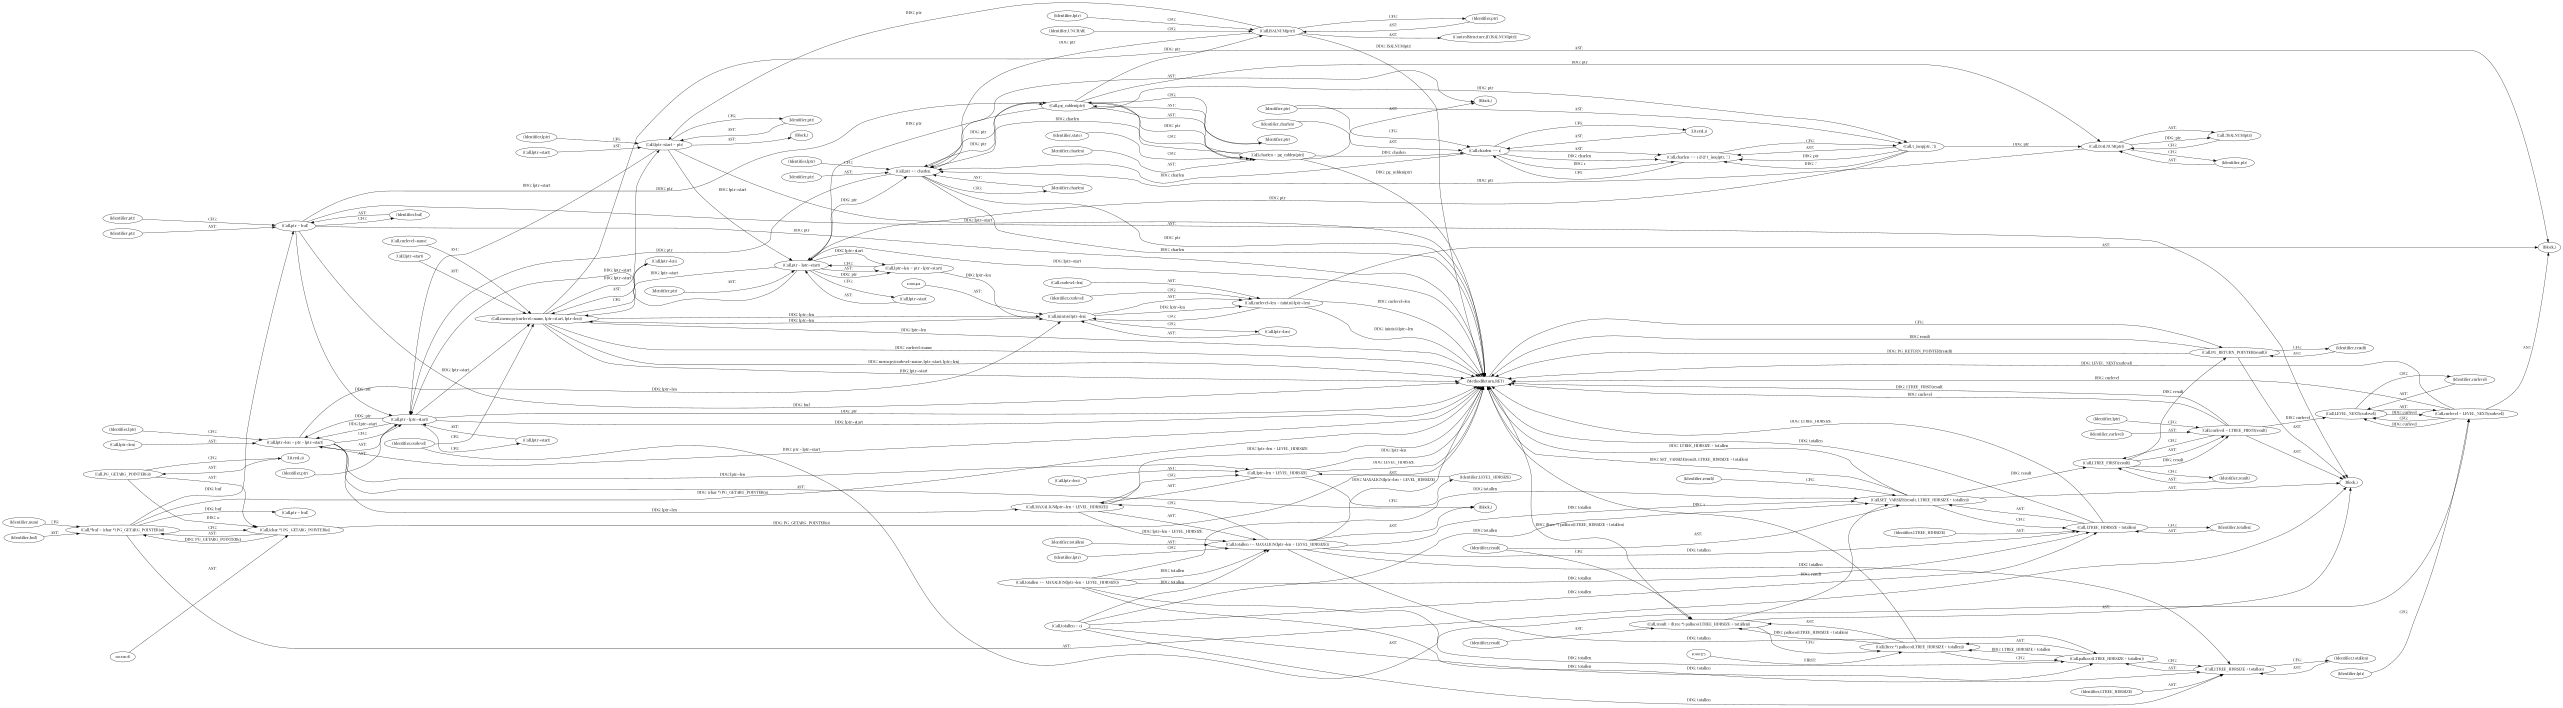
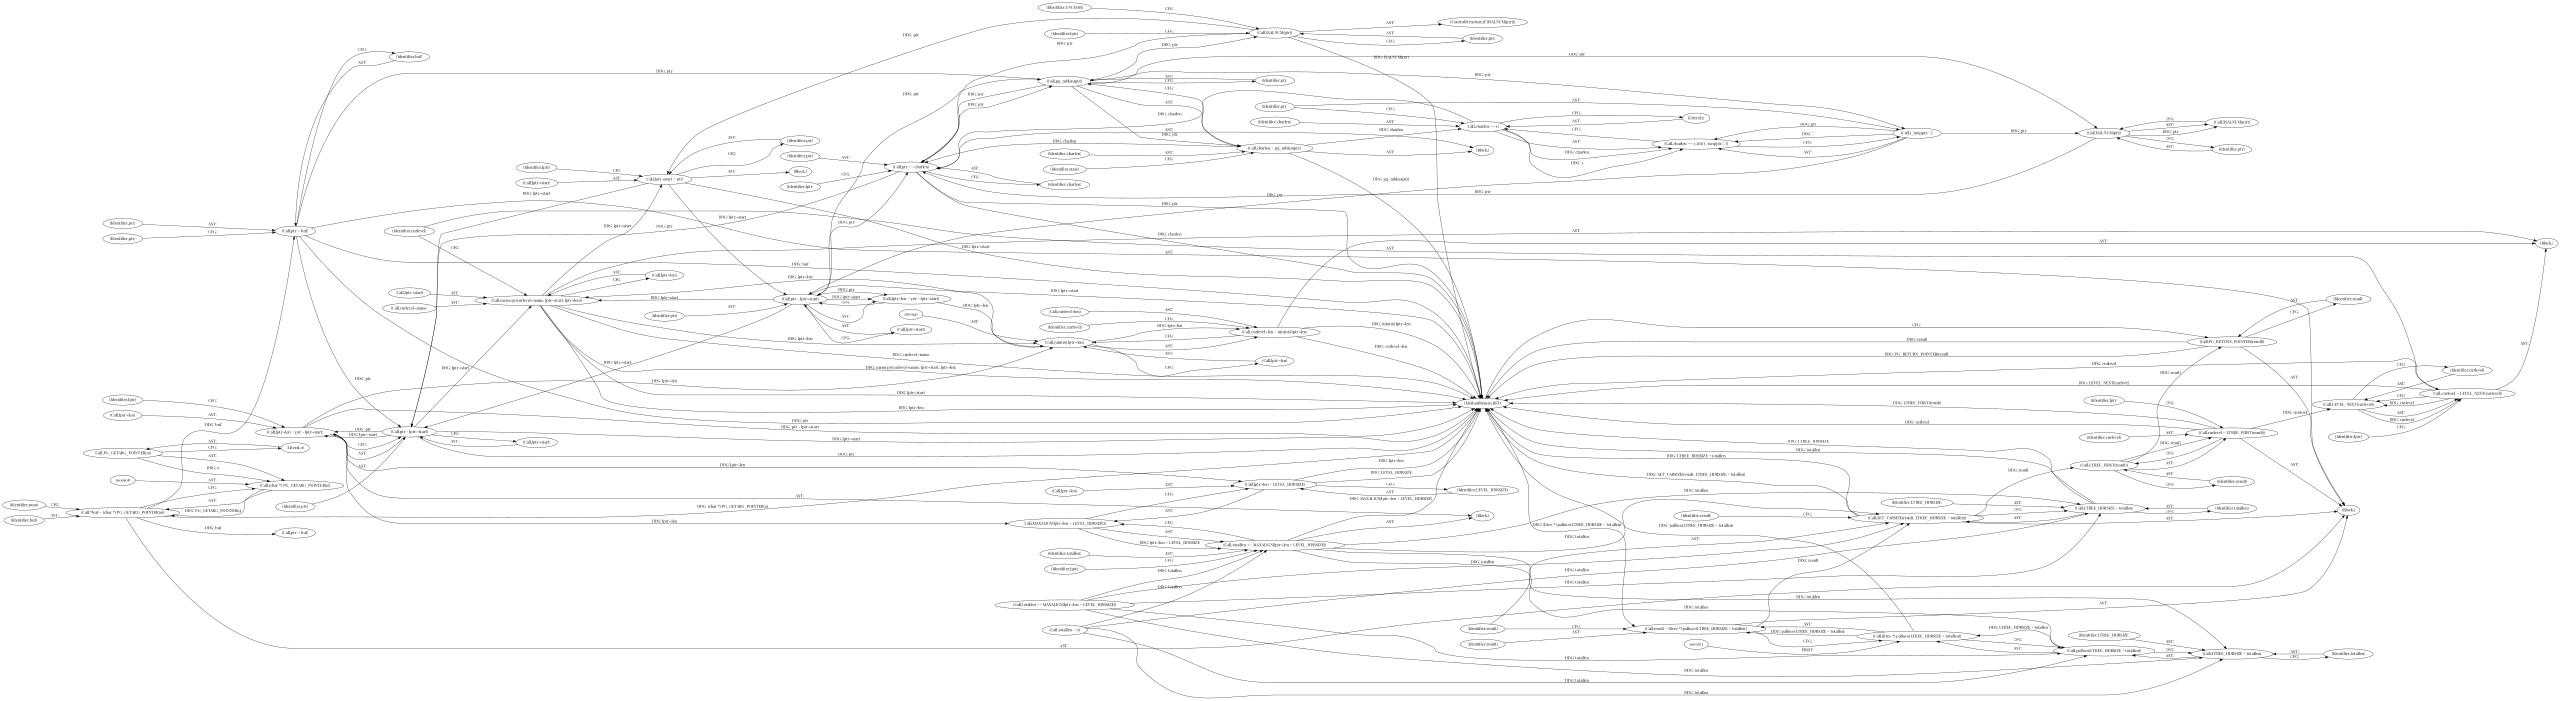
edge "(Call,MAXALIGN(lptr->len + LEVEL_HDRSIZE))" -> "(MethodReturn,RET)": removed, label "DDG: lptr->len + LEVEL_HDRSIZE"
edge "(Call,(ltree *) palloc0(LTREE_HDRSIZE + totallen))" -> "(MethodReturn,RET)": label "DDG: 1" -> "DDG: palloc0(LTREE_HDRSIZE + totallen)"
edge "(Call,(char *) PG_GETARG_POINTER(0))" -> "(MethodReturn,RET)": removed, label "DDG: PG_GETARG_POINTER(0)"
edge "(Call,totallen = 0)" -> "(Call,SET_VARSIZE(result, LTREE_HDRSIZE + totallen))": removed, label "DDG: totallen"
